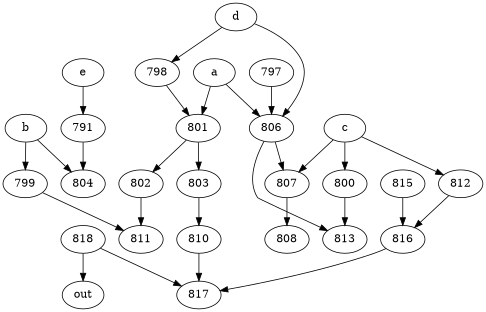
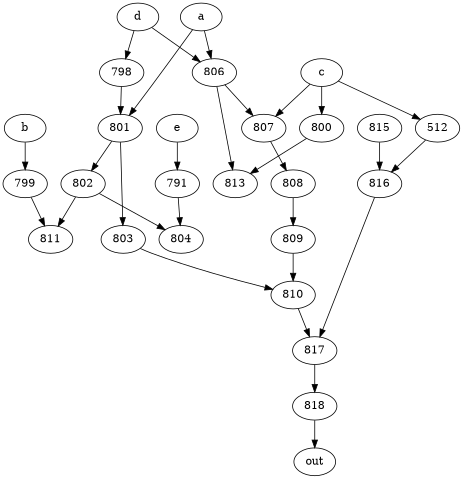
node "797": removed
edge "b" -> "804": now "802" -> "804"
node "812": label "812" -> "512"
node "809": added
edge "818" -> "817": reversed
